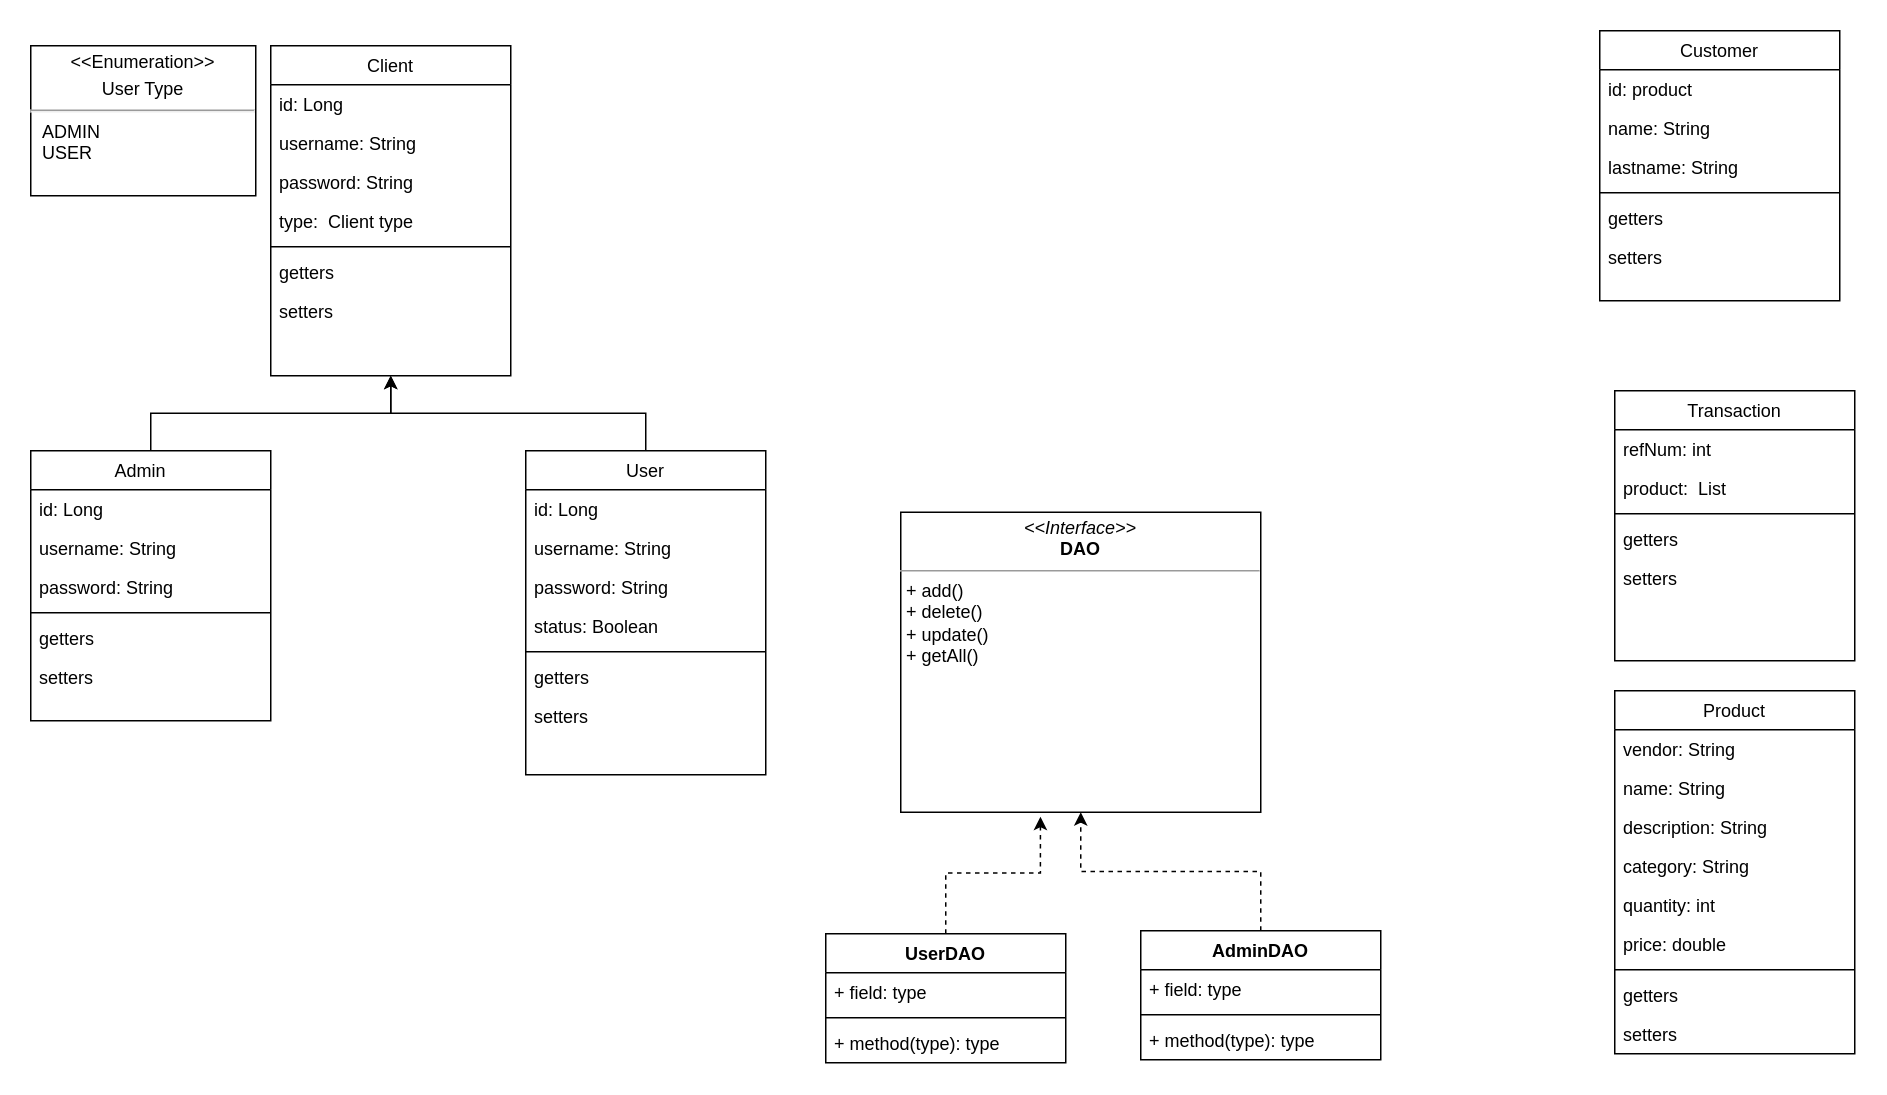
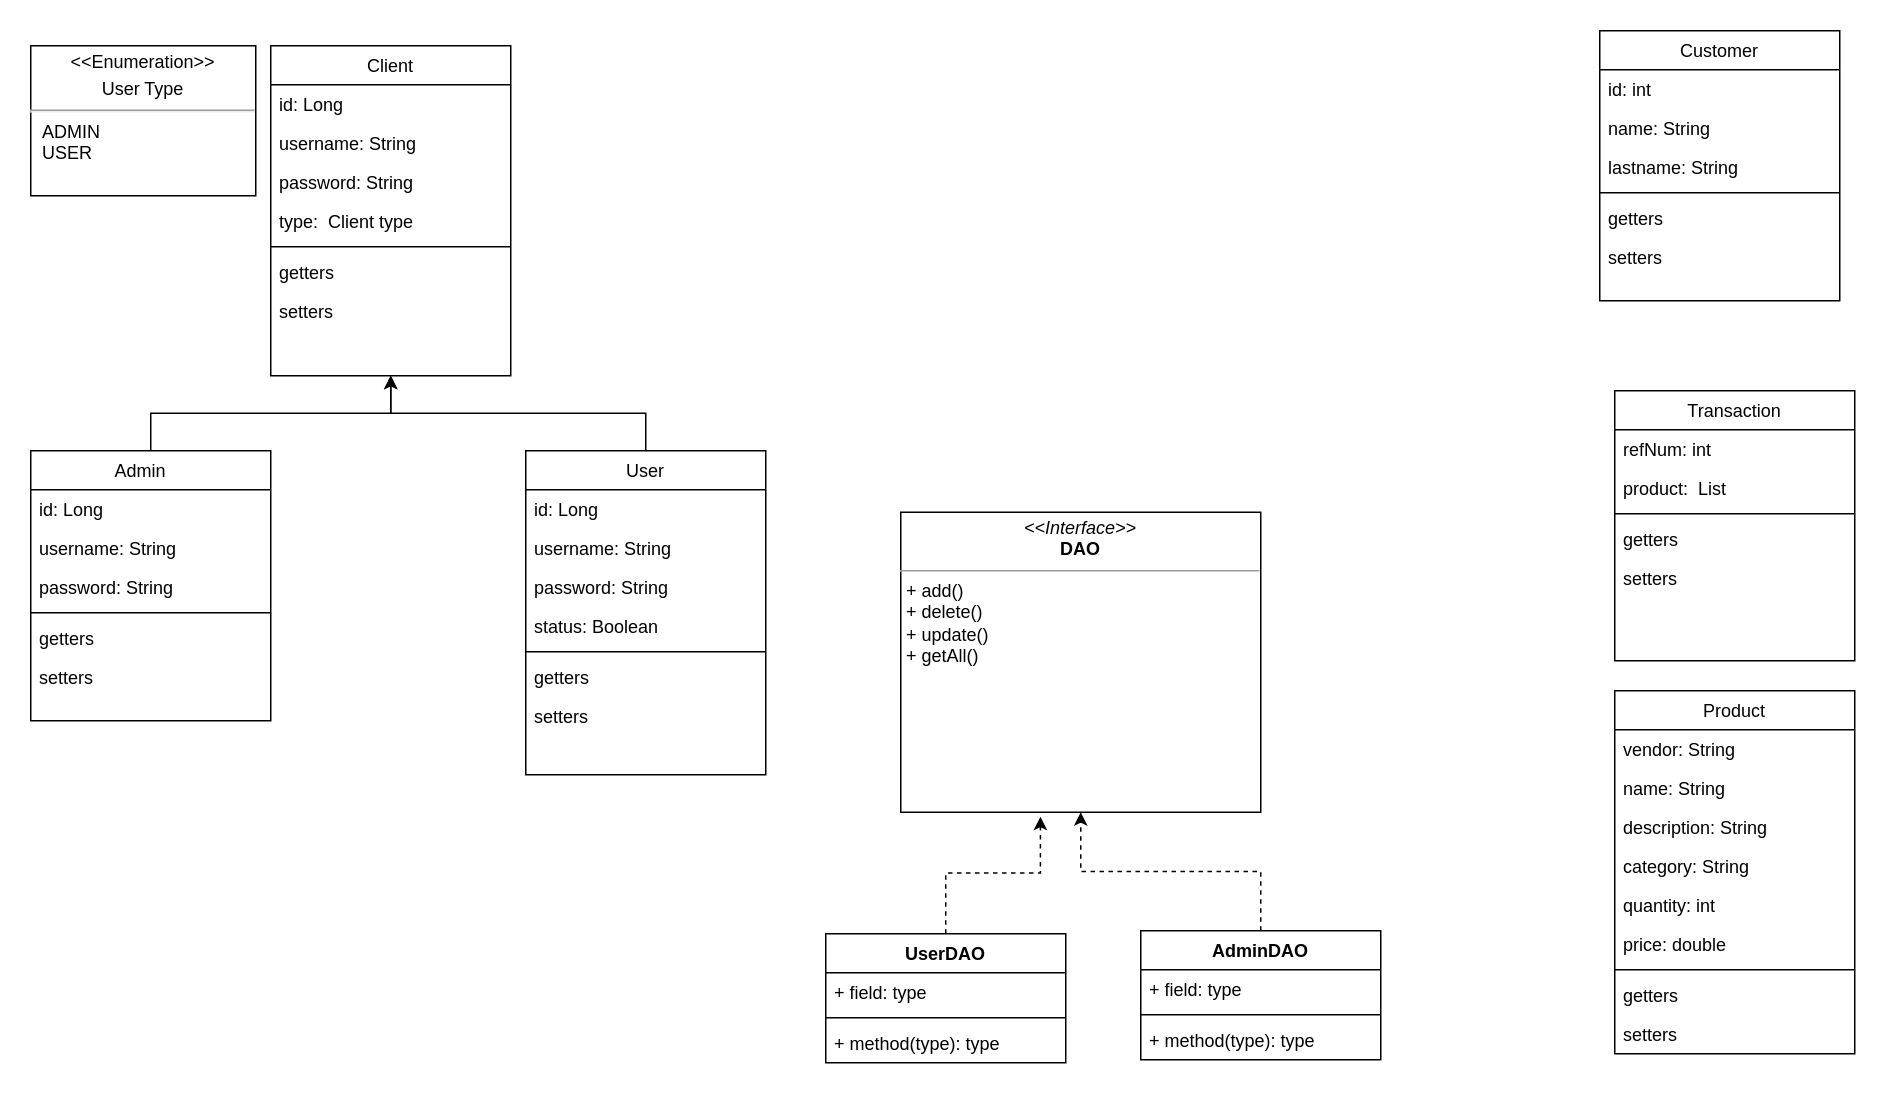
node "id: product": label "id: product" -> "id: int"
